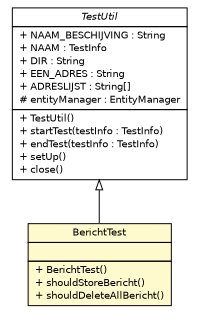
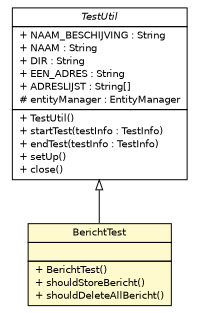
node "TestUtil": text "+ NAAM : TestInfo" -> "+ NAAM : String"
